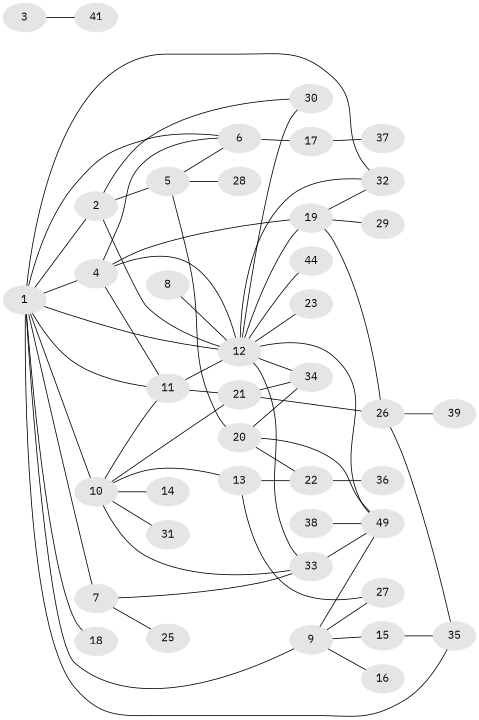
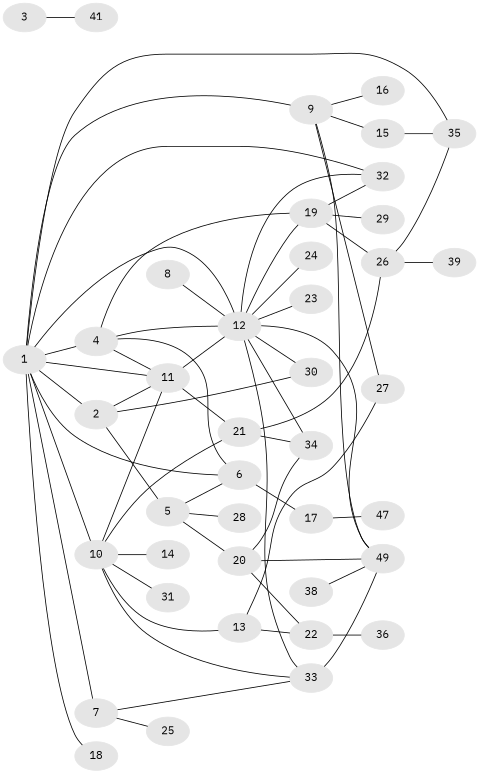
node "37": label "37" -> "47"
node "44": label "44" -> "24"
edge "2" -- "12": now "2" -- "11"
